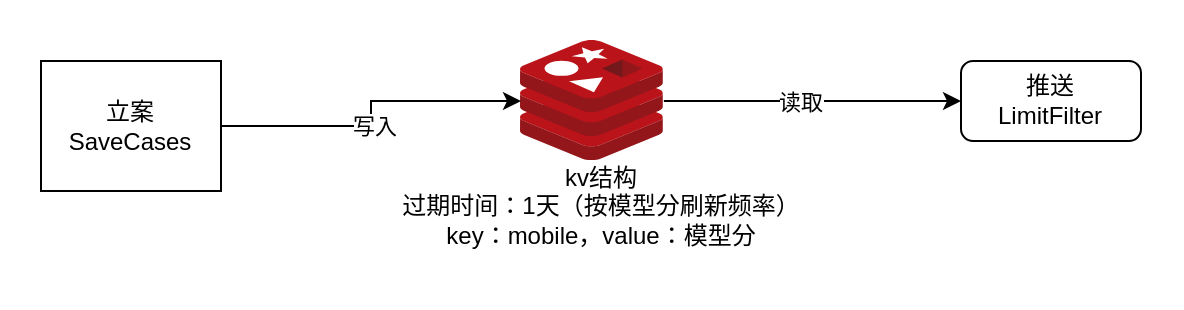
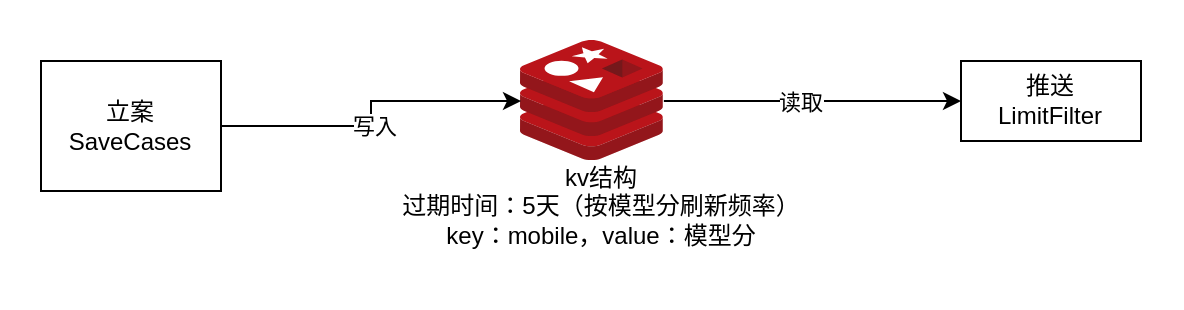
node "推送 LimitFilter": shape rounded rectangle -> rectangle
node "kv结构过期时间：1天（按模型分刷新频率） key：mobile，value：模型分": label "kv结构过期时间：1天（按模型分刷新频率） key：mobile，value：模型分" -> "kv结构过期时间：5天（按模型分刷新频率） key：mobile，value：模型分"
